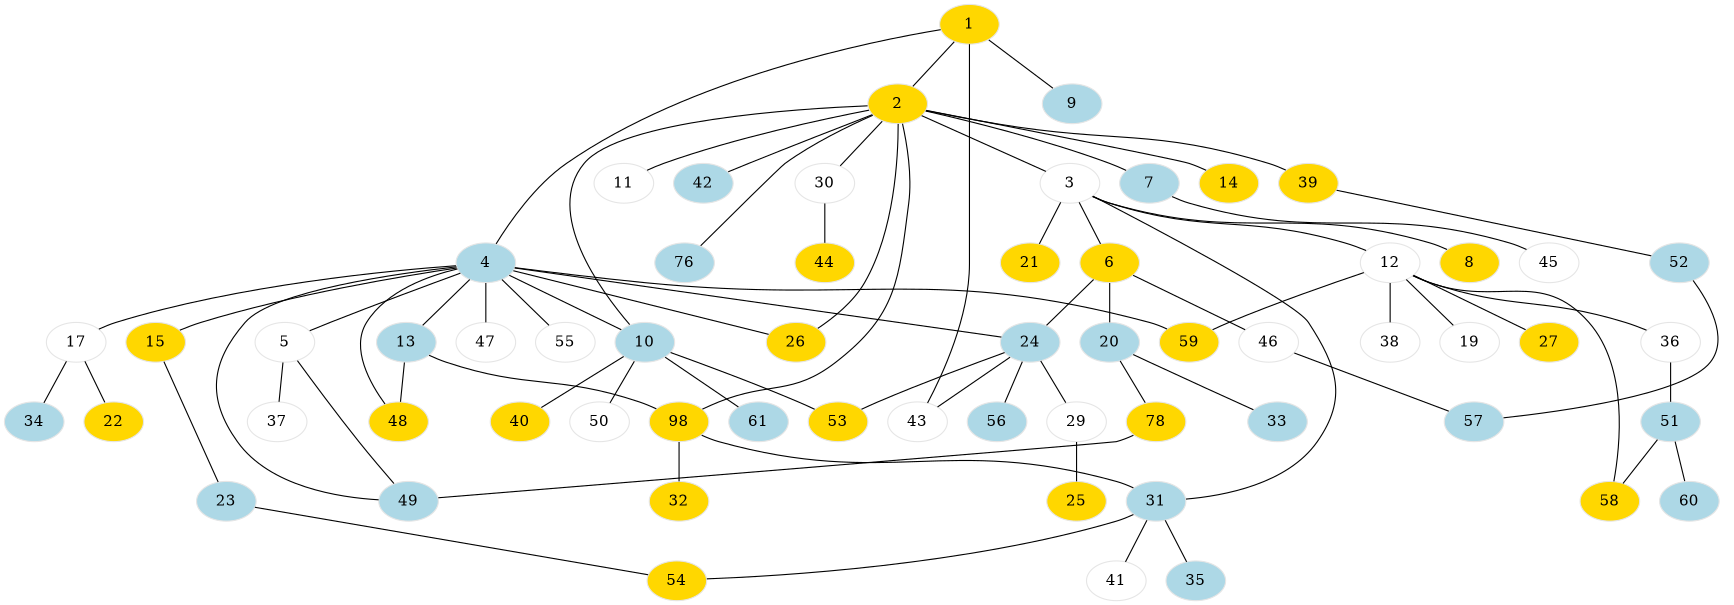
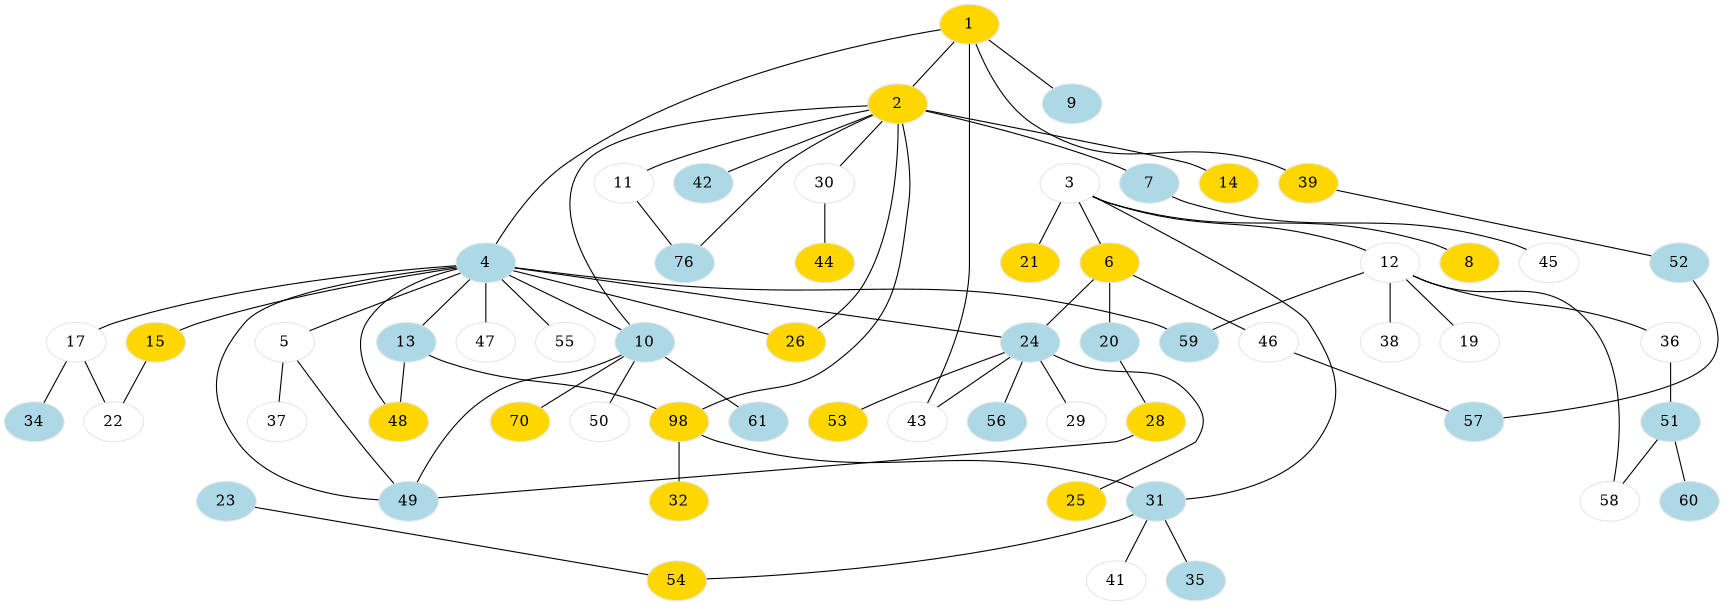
edge "2" -- "39": now "1" -- "39"
edge "2" -- "3": removed
edge "11" -- "76": added
node "59": fillcolor gold -> lightblue
node "27": removed
edge "10" -- "53": now "10" -- "49"
node "22": fillcolor gold -> white
edge "15" -- "23": now "15" -- "22"
node "40": label "40" -> "70"
node "78": label "78" -> "28"
node "33": removed
edge "29" -- "25": now "24" -- "25"
node "58": fillcolor gold -> white
